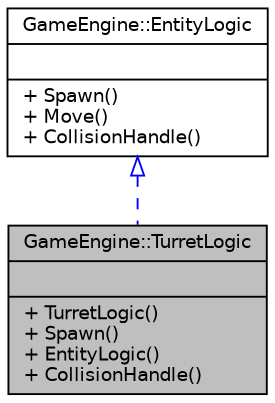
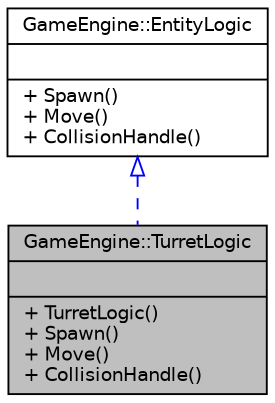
node "GameEngine::TurretLogic": text "+ EntityLogic()" -> "+ Move()"
